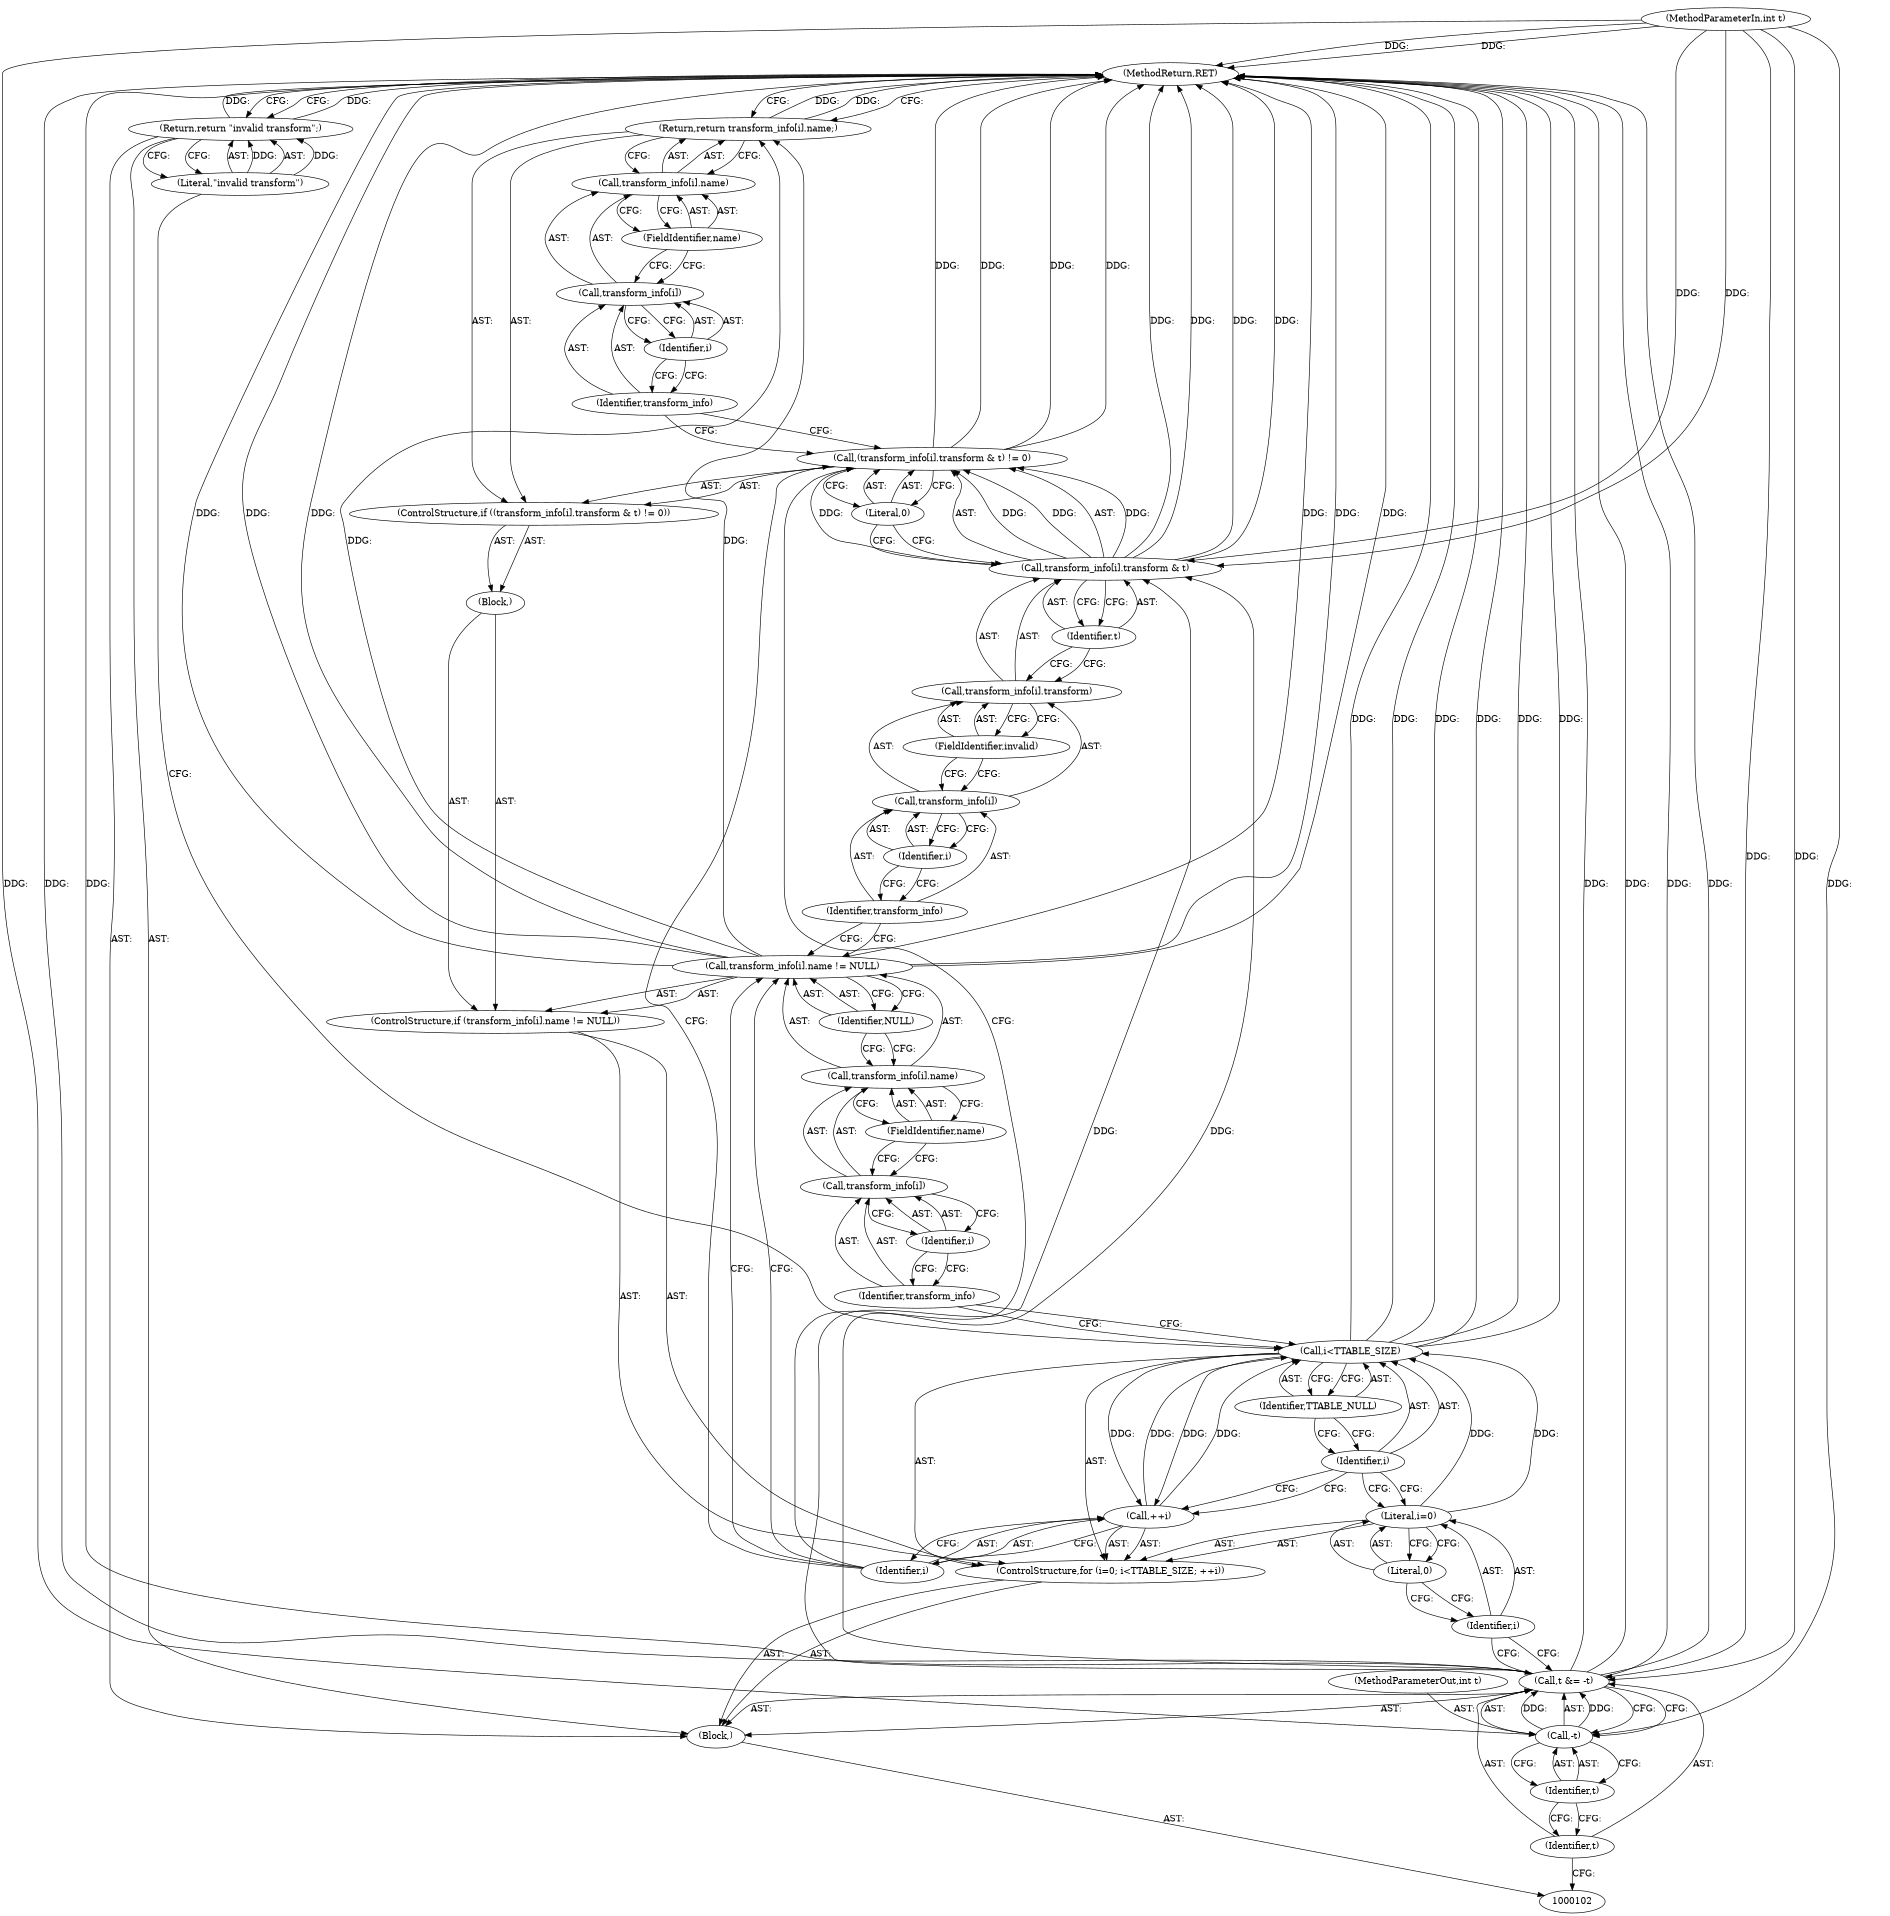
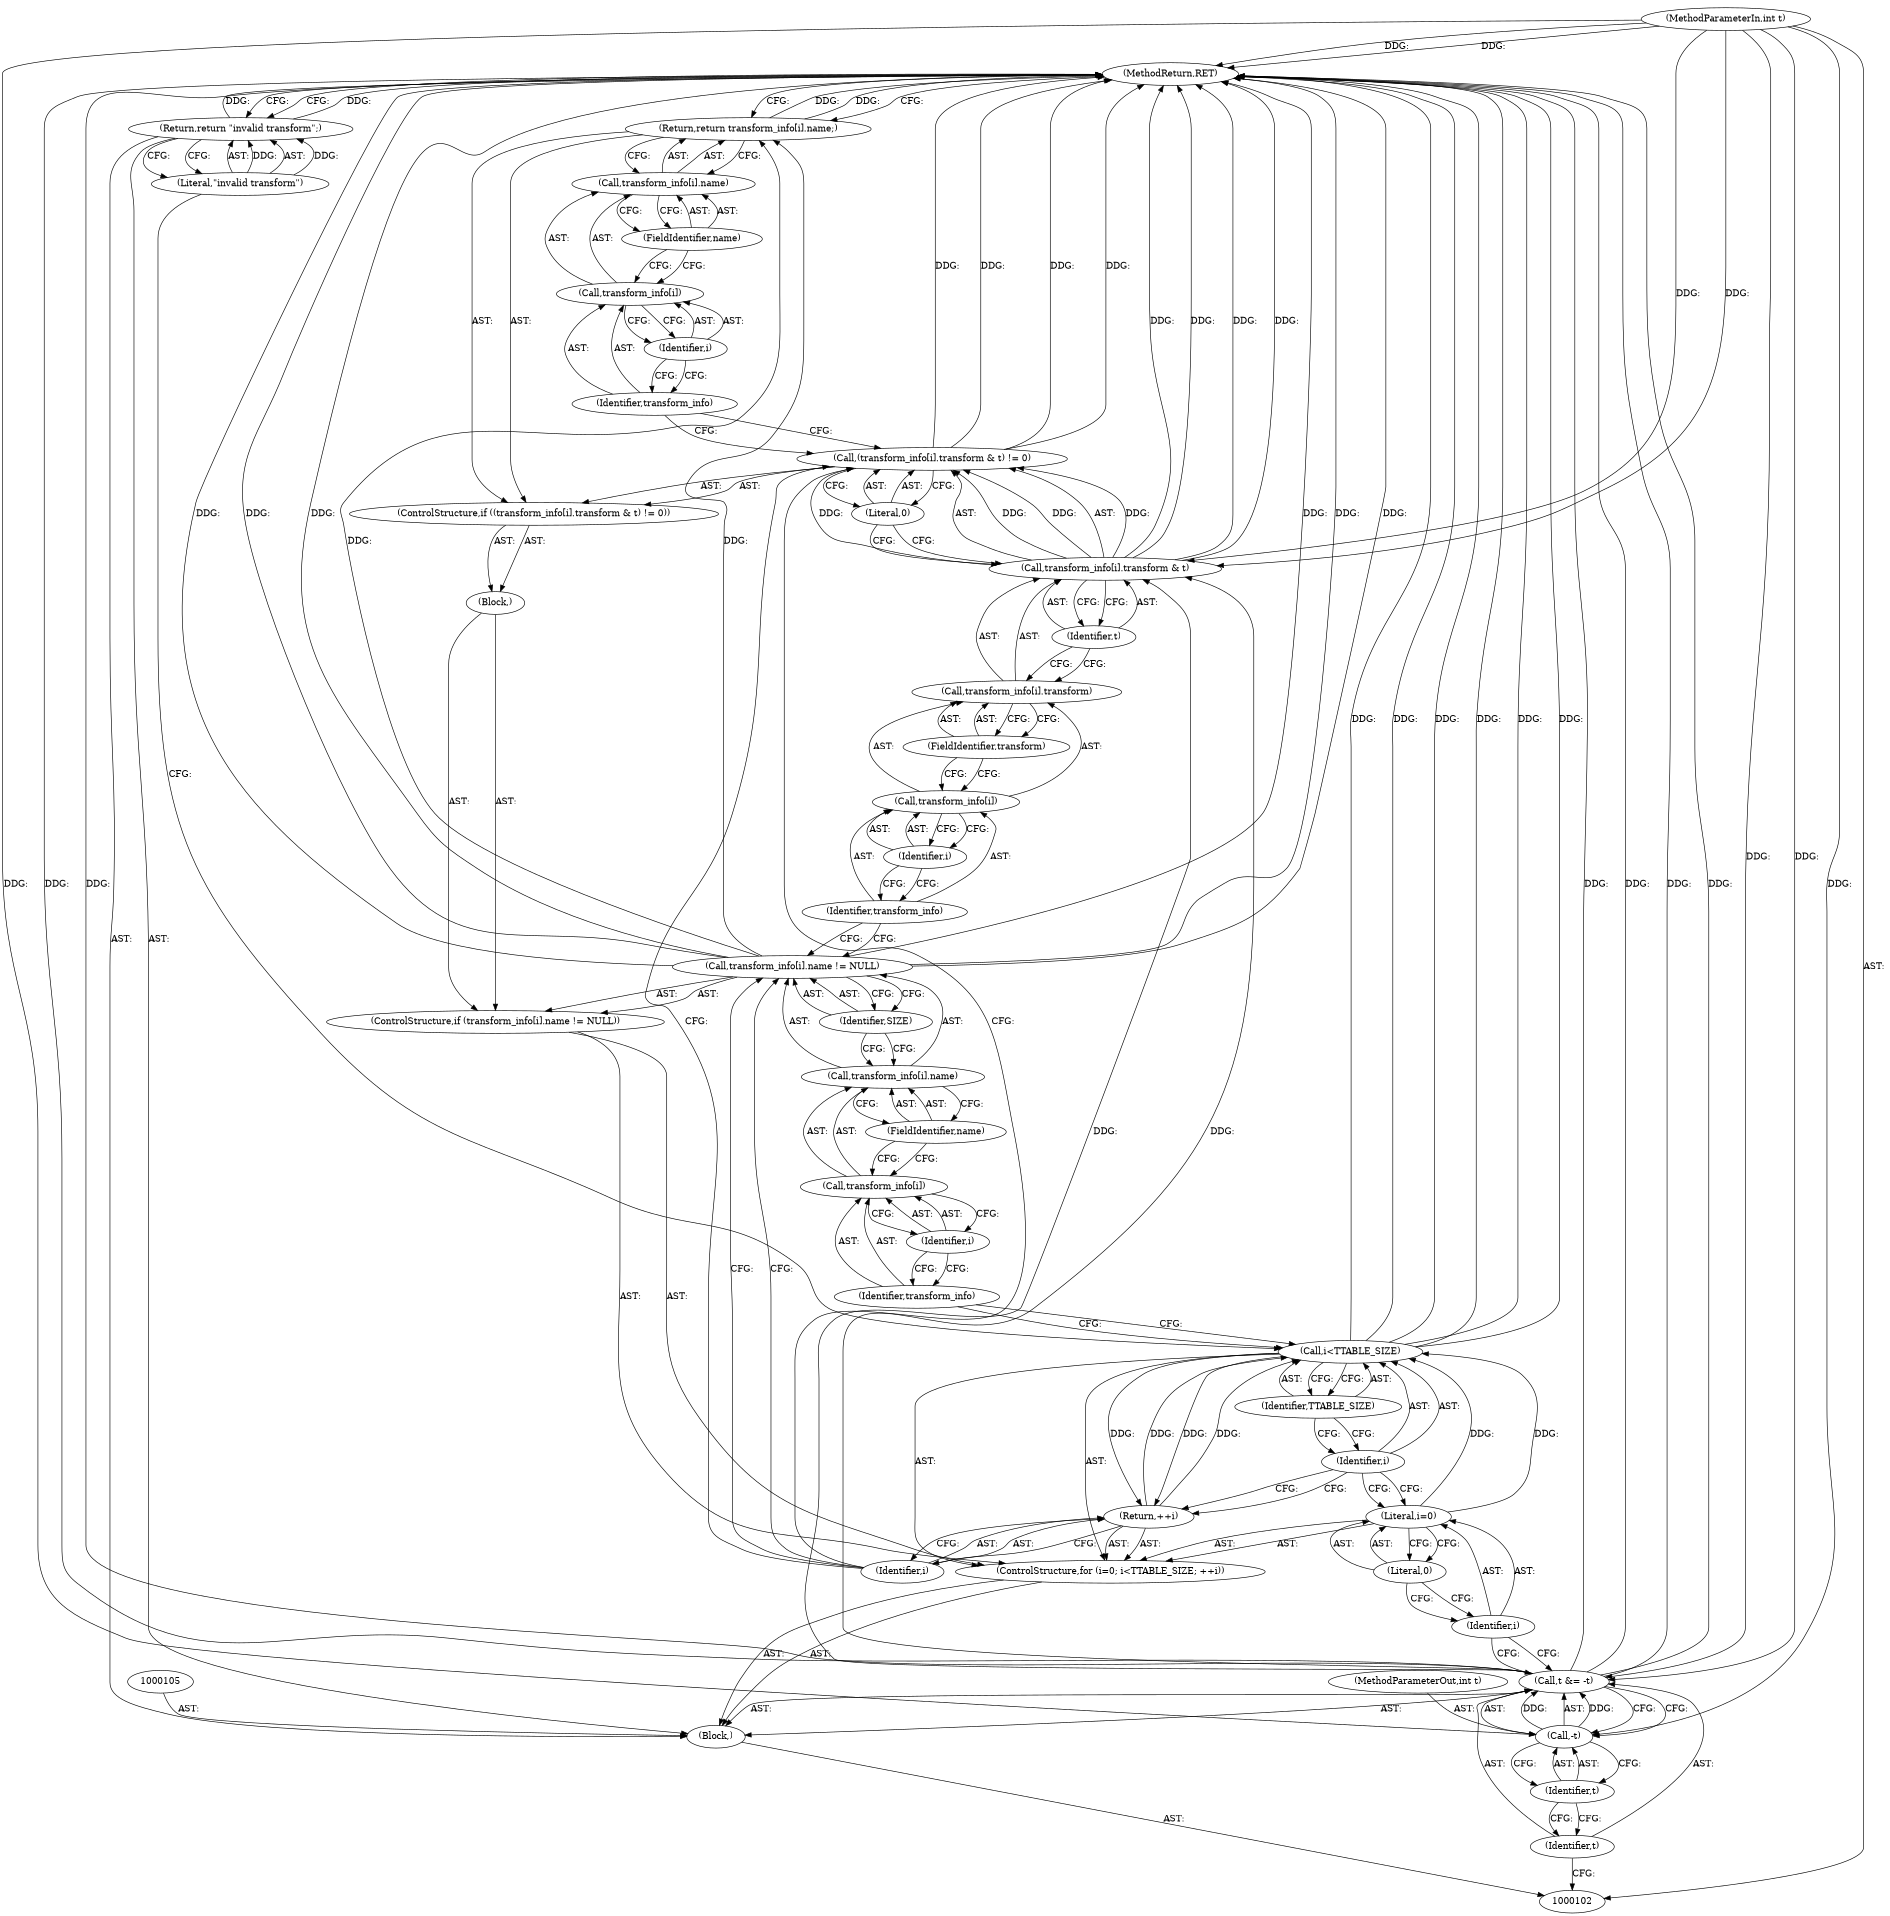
node "(FieldIdentifier,invalid)": label "(FieldIdentifier,invalid)" -> "(FieldIdentifier,transform)"
node "(Identifier,NULL)": label "(Identifier,NULL)" -> "(Identifier,SIZE)"
edge "(MethodParameterIn,int t)" -> "1000102": added, label "AST:"
node "(Identifier,TTABLE_NULL)": label "(Identifier,TTABLE_NULL)" -> "(Identifier,TTABLE_SIZE)"
node "(Call,++i)": label "(Call,++i)" -> "(Return,++i)"
node "1000105": added
